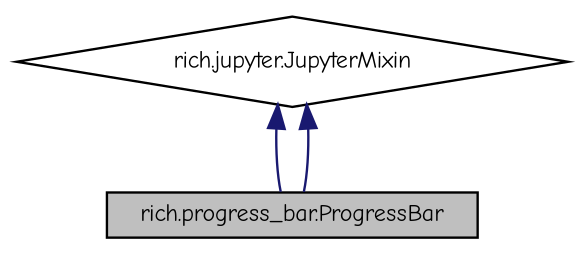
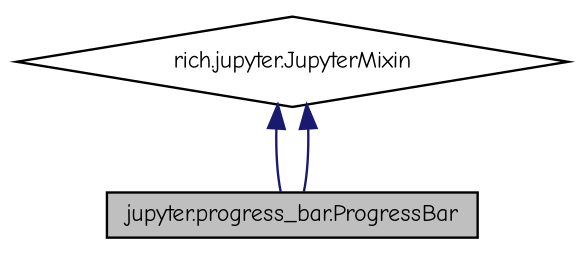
node "rich.progress_bar.ProgressBar": label "rich.progress_bar.ProgressBar" -> "jupyter.progress_bar.ProgressBar"
